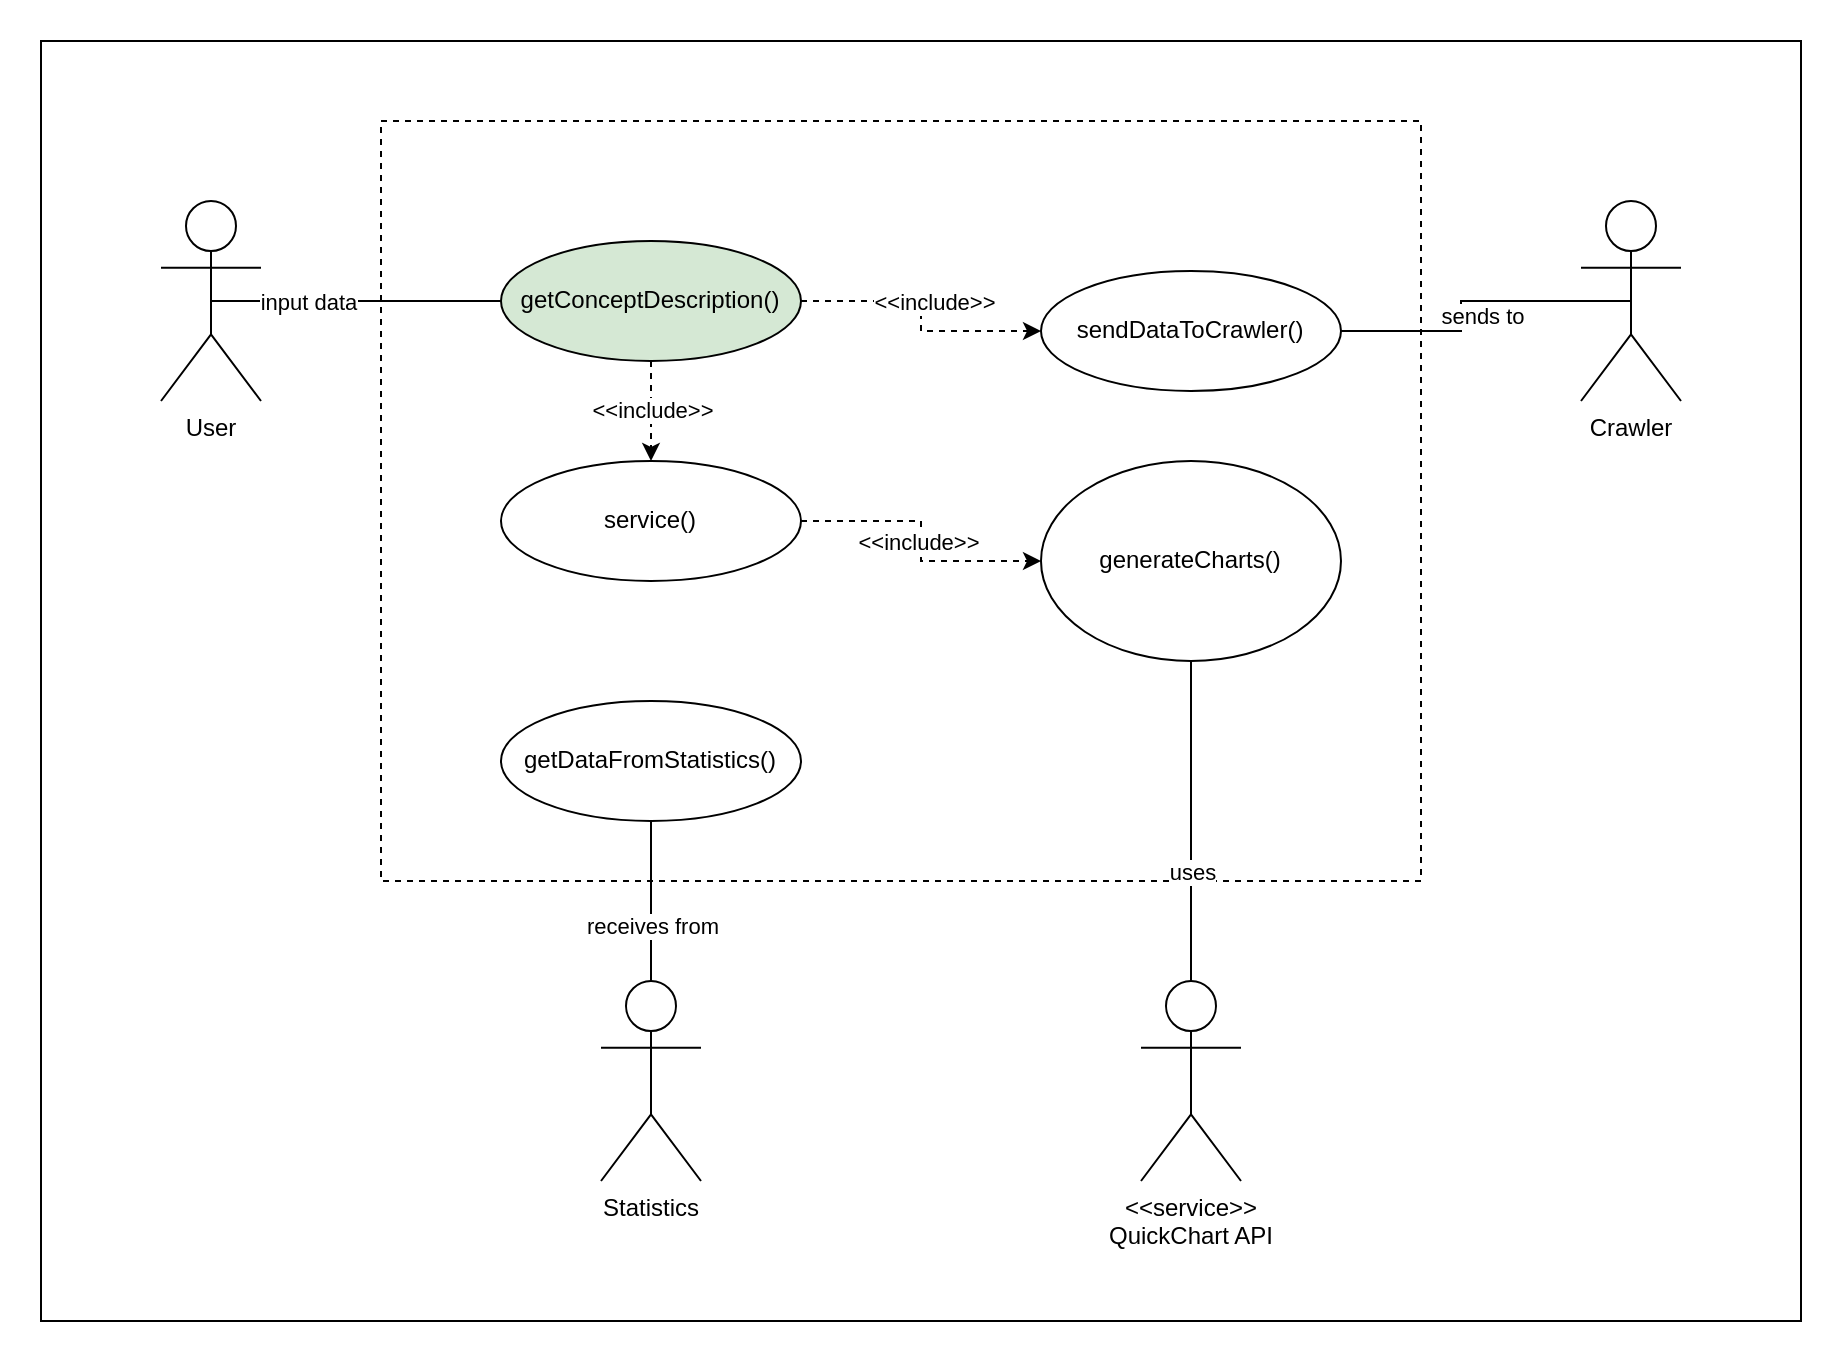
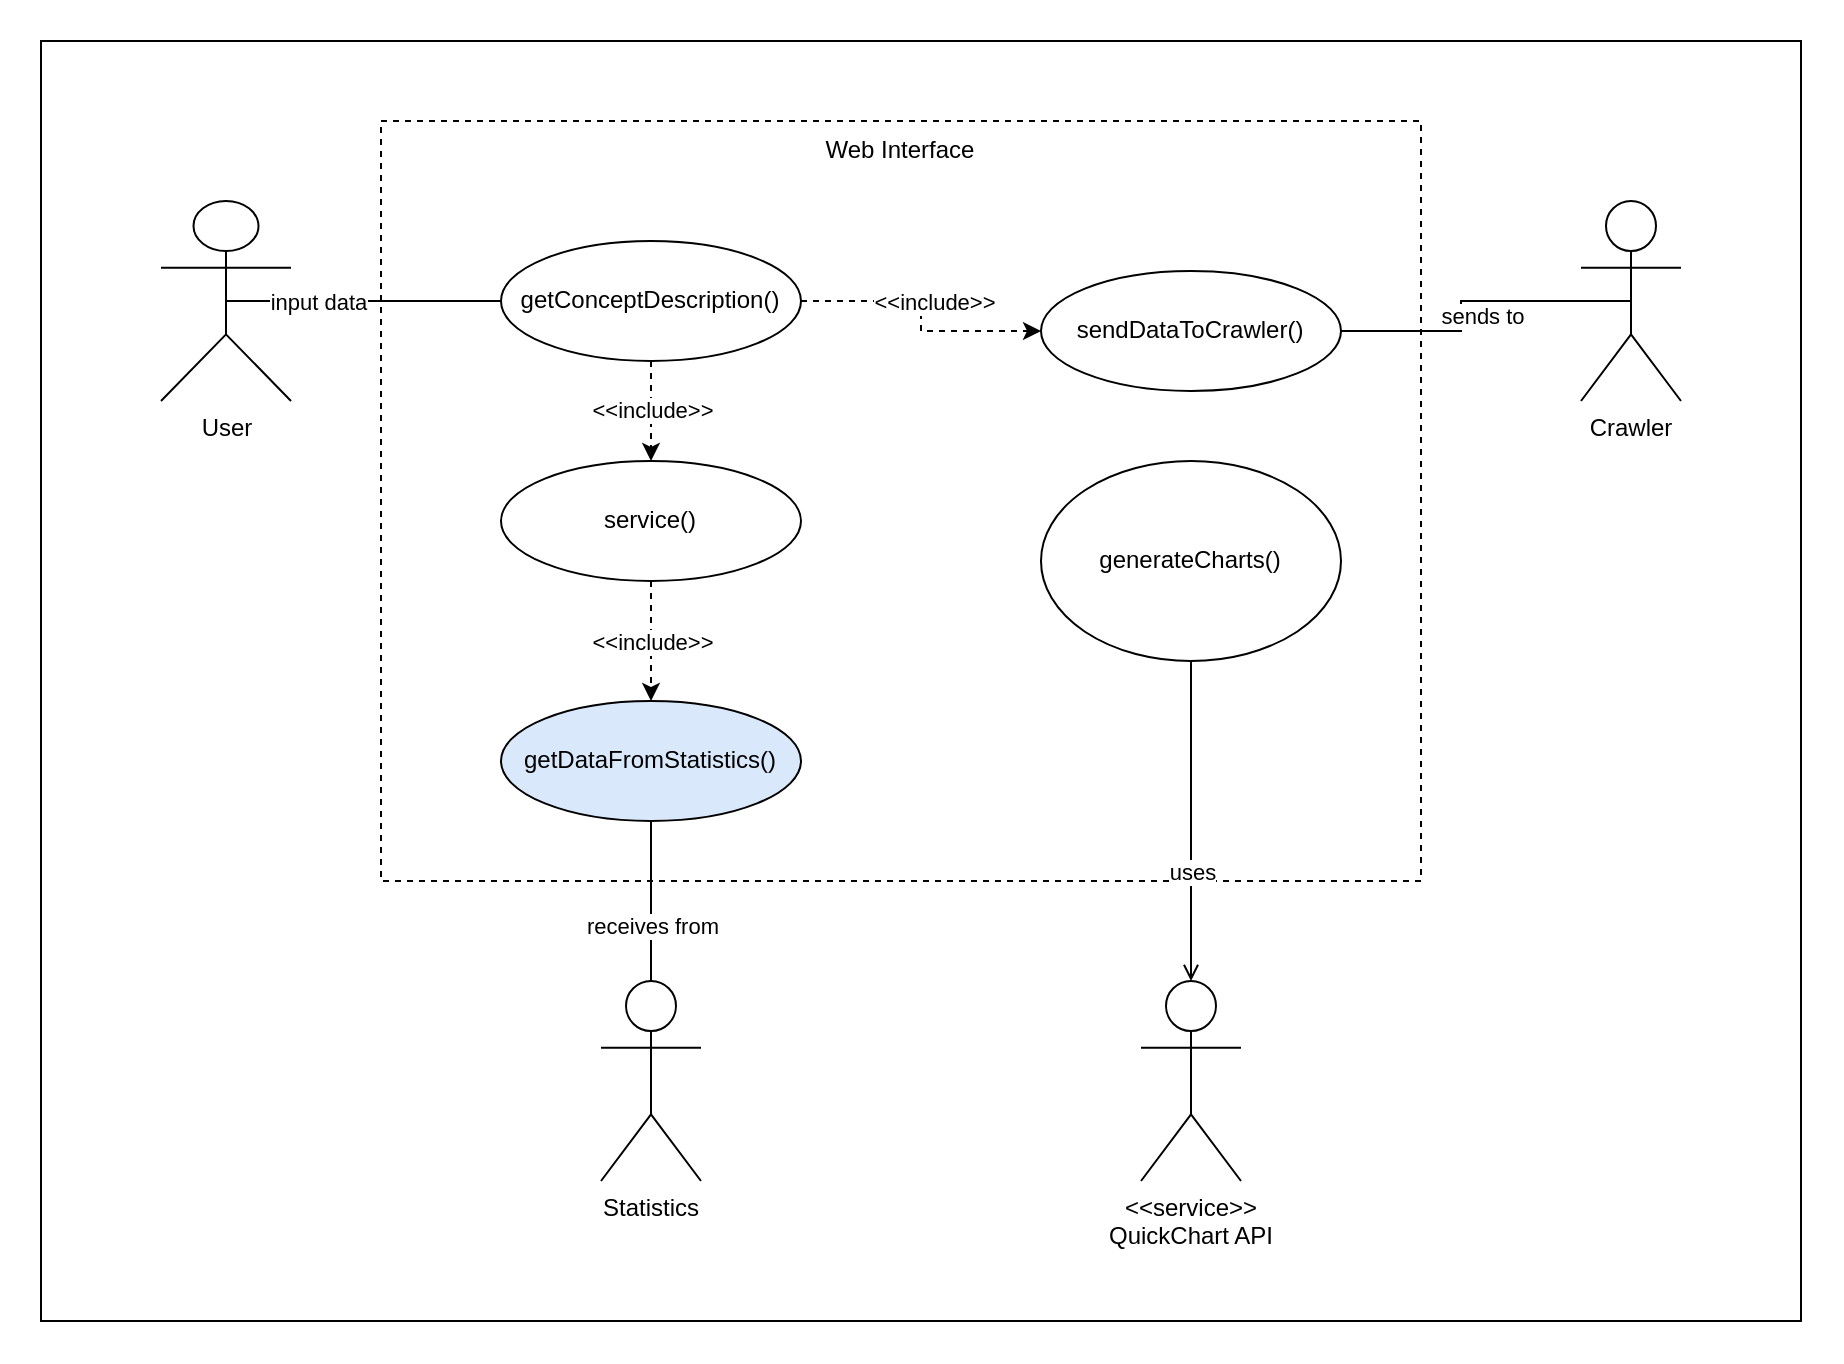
node "Web Interface": added
node "User": size 100x200 -> 130x200
node "getConceptDescription()": fillcolor #d5e8d4 -> #ffffff
edge "service()" -> "generateCharts()": removed, label "<<include>>"
edge "service()" -> "getDataFromStatistics()": added, label "<<include>>"
node "getDataFromStatistics()": fillcolor #ffffff -> #dae8fc
edge "generateCharts()" -- "<<service>> QuickChart API": arrowhead none -> open
